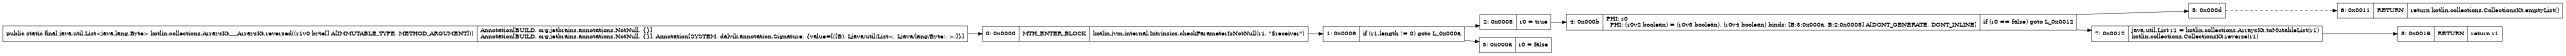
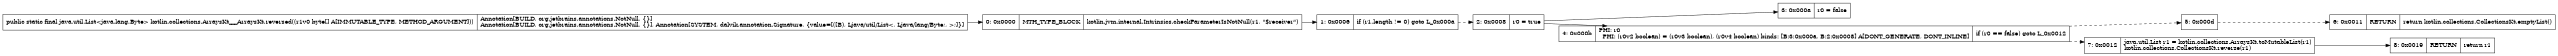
edge "4: 0x000b" -> "5: 0x000d": style solid -> dashed
edge "1: 0x0006" -> "2: 0x0008": style solid -> dashed
edge "4: 0x000b" -> "7: 0x0012": style solid -> dashed
node "0: 0x0000": text "MTH_ENTER_BLOCK" -> "MTH_TYPE_BLOCK"
edge "1: 0x0006" -> "3: 0x000a": now "2: 0x0008" -> "3: 0x000a"
